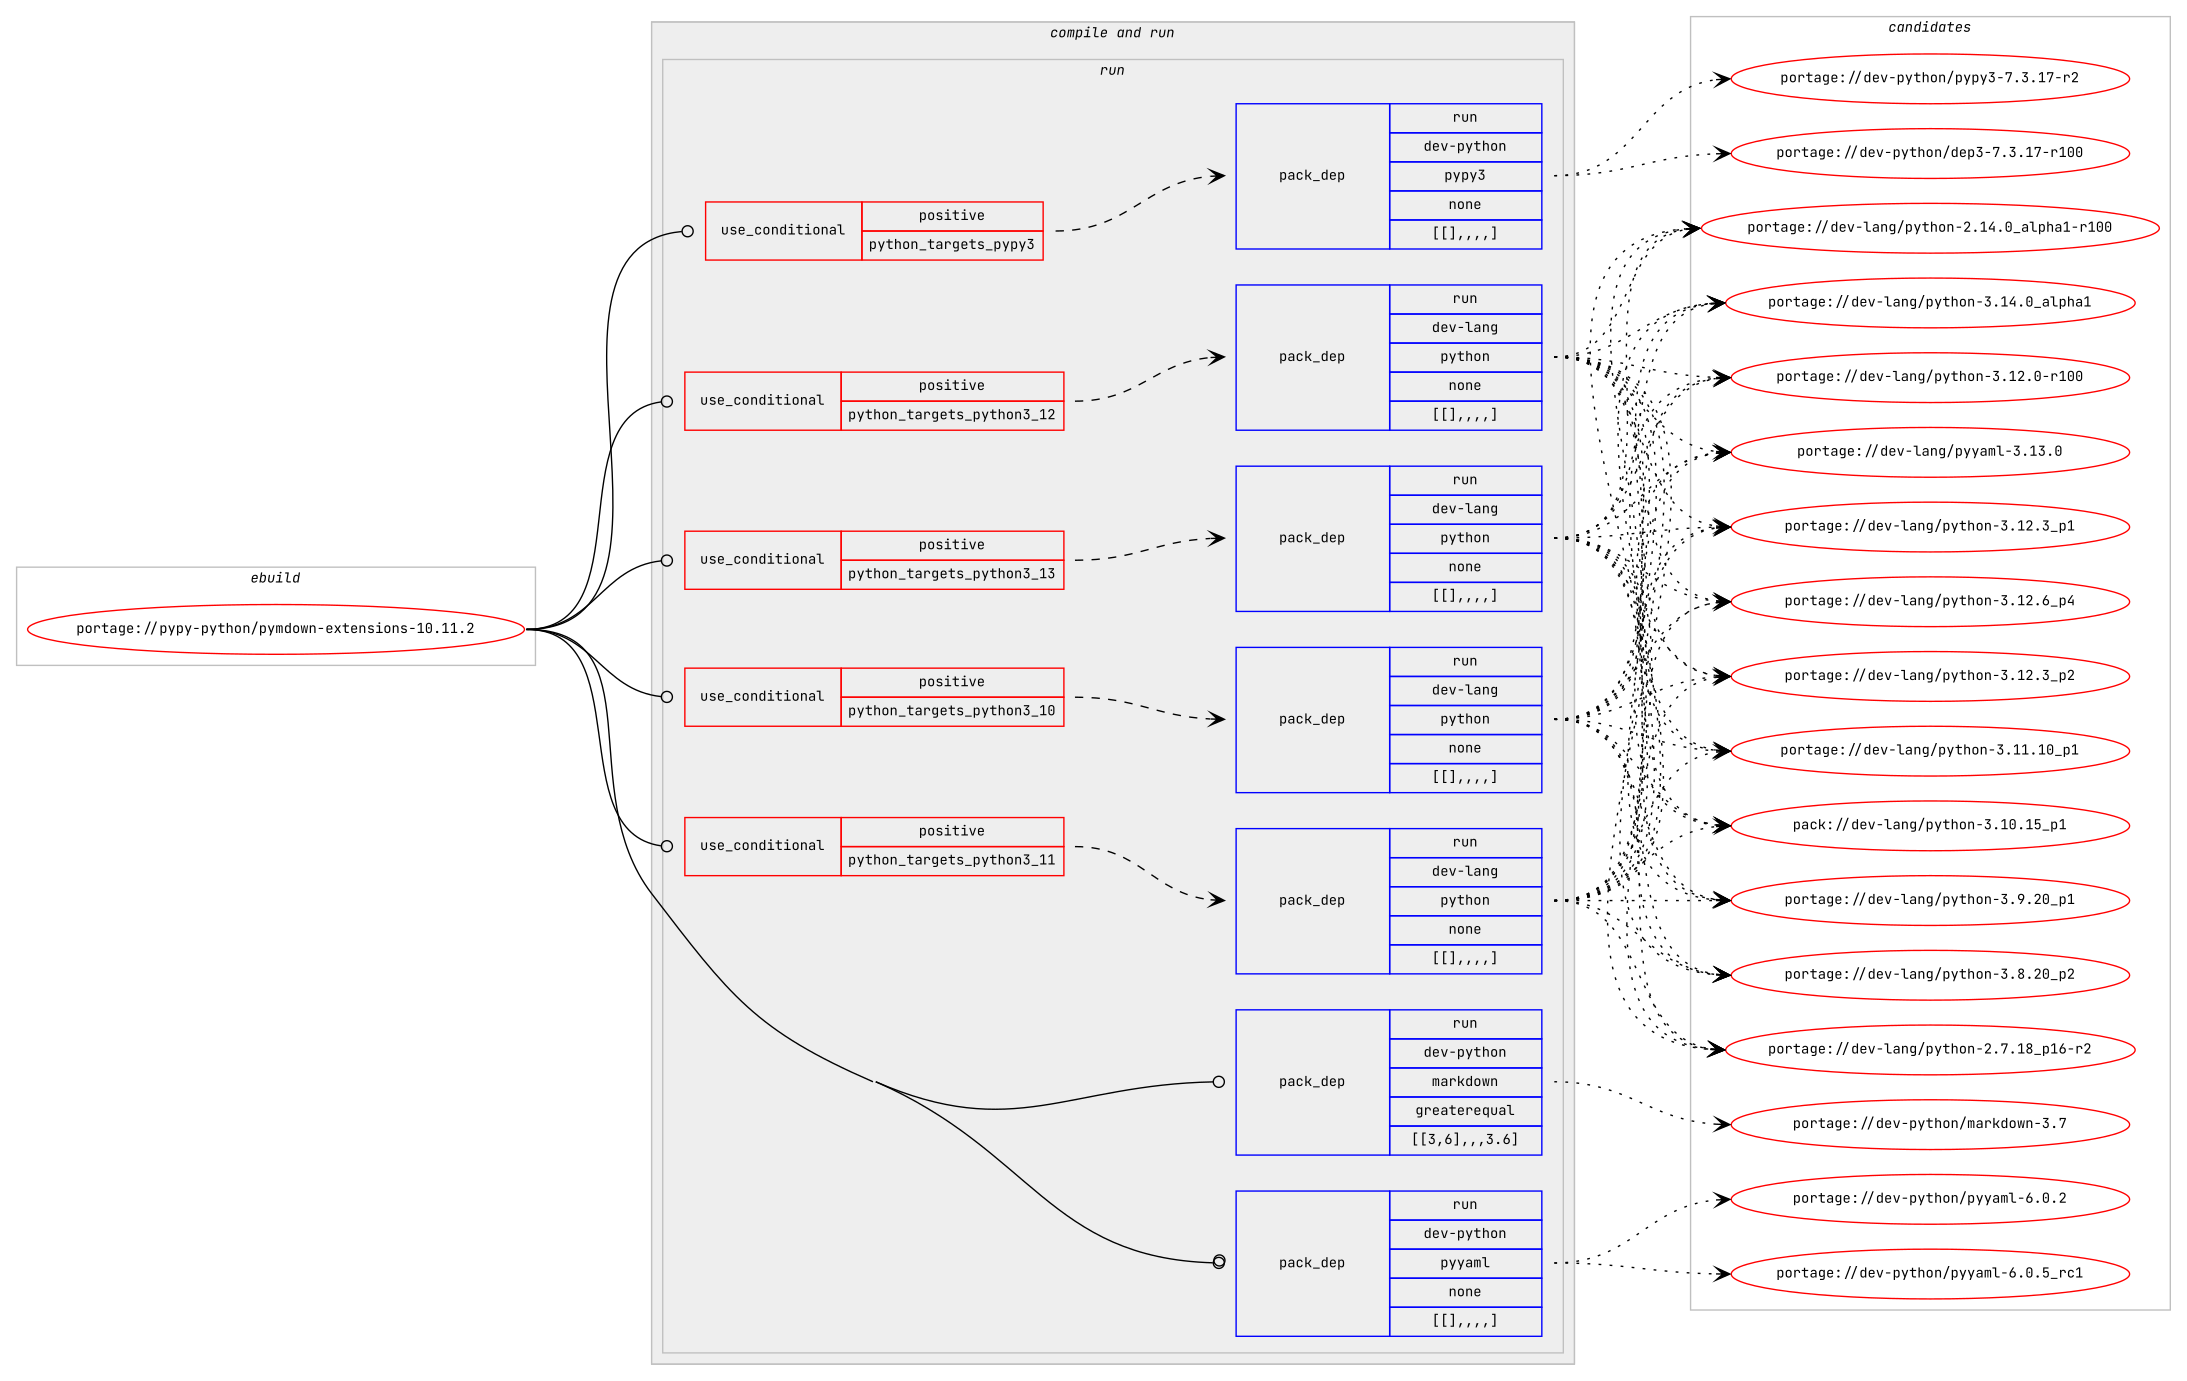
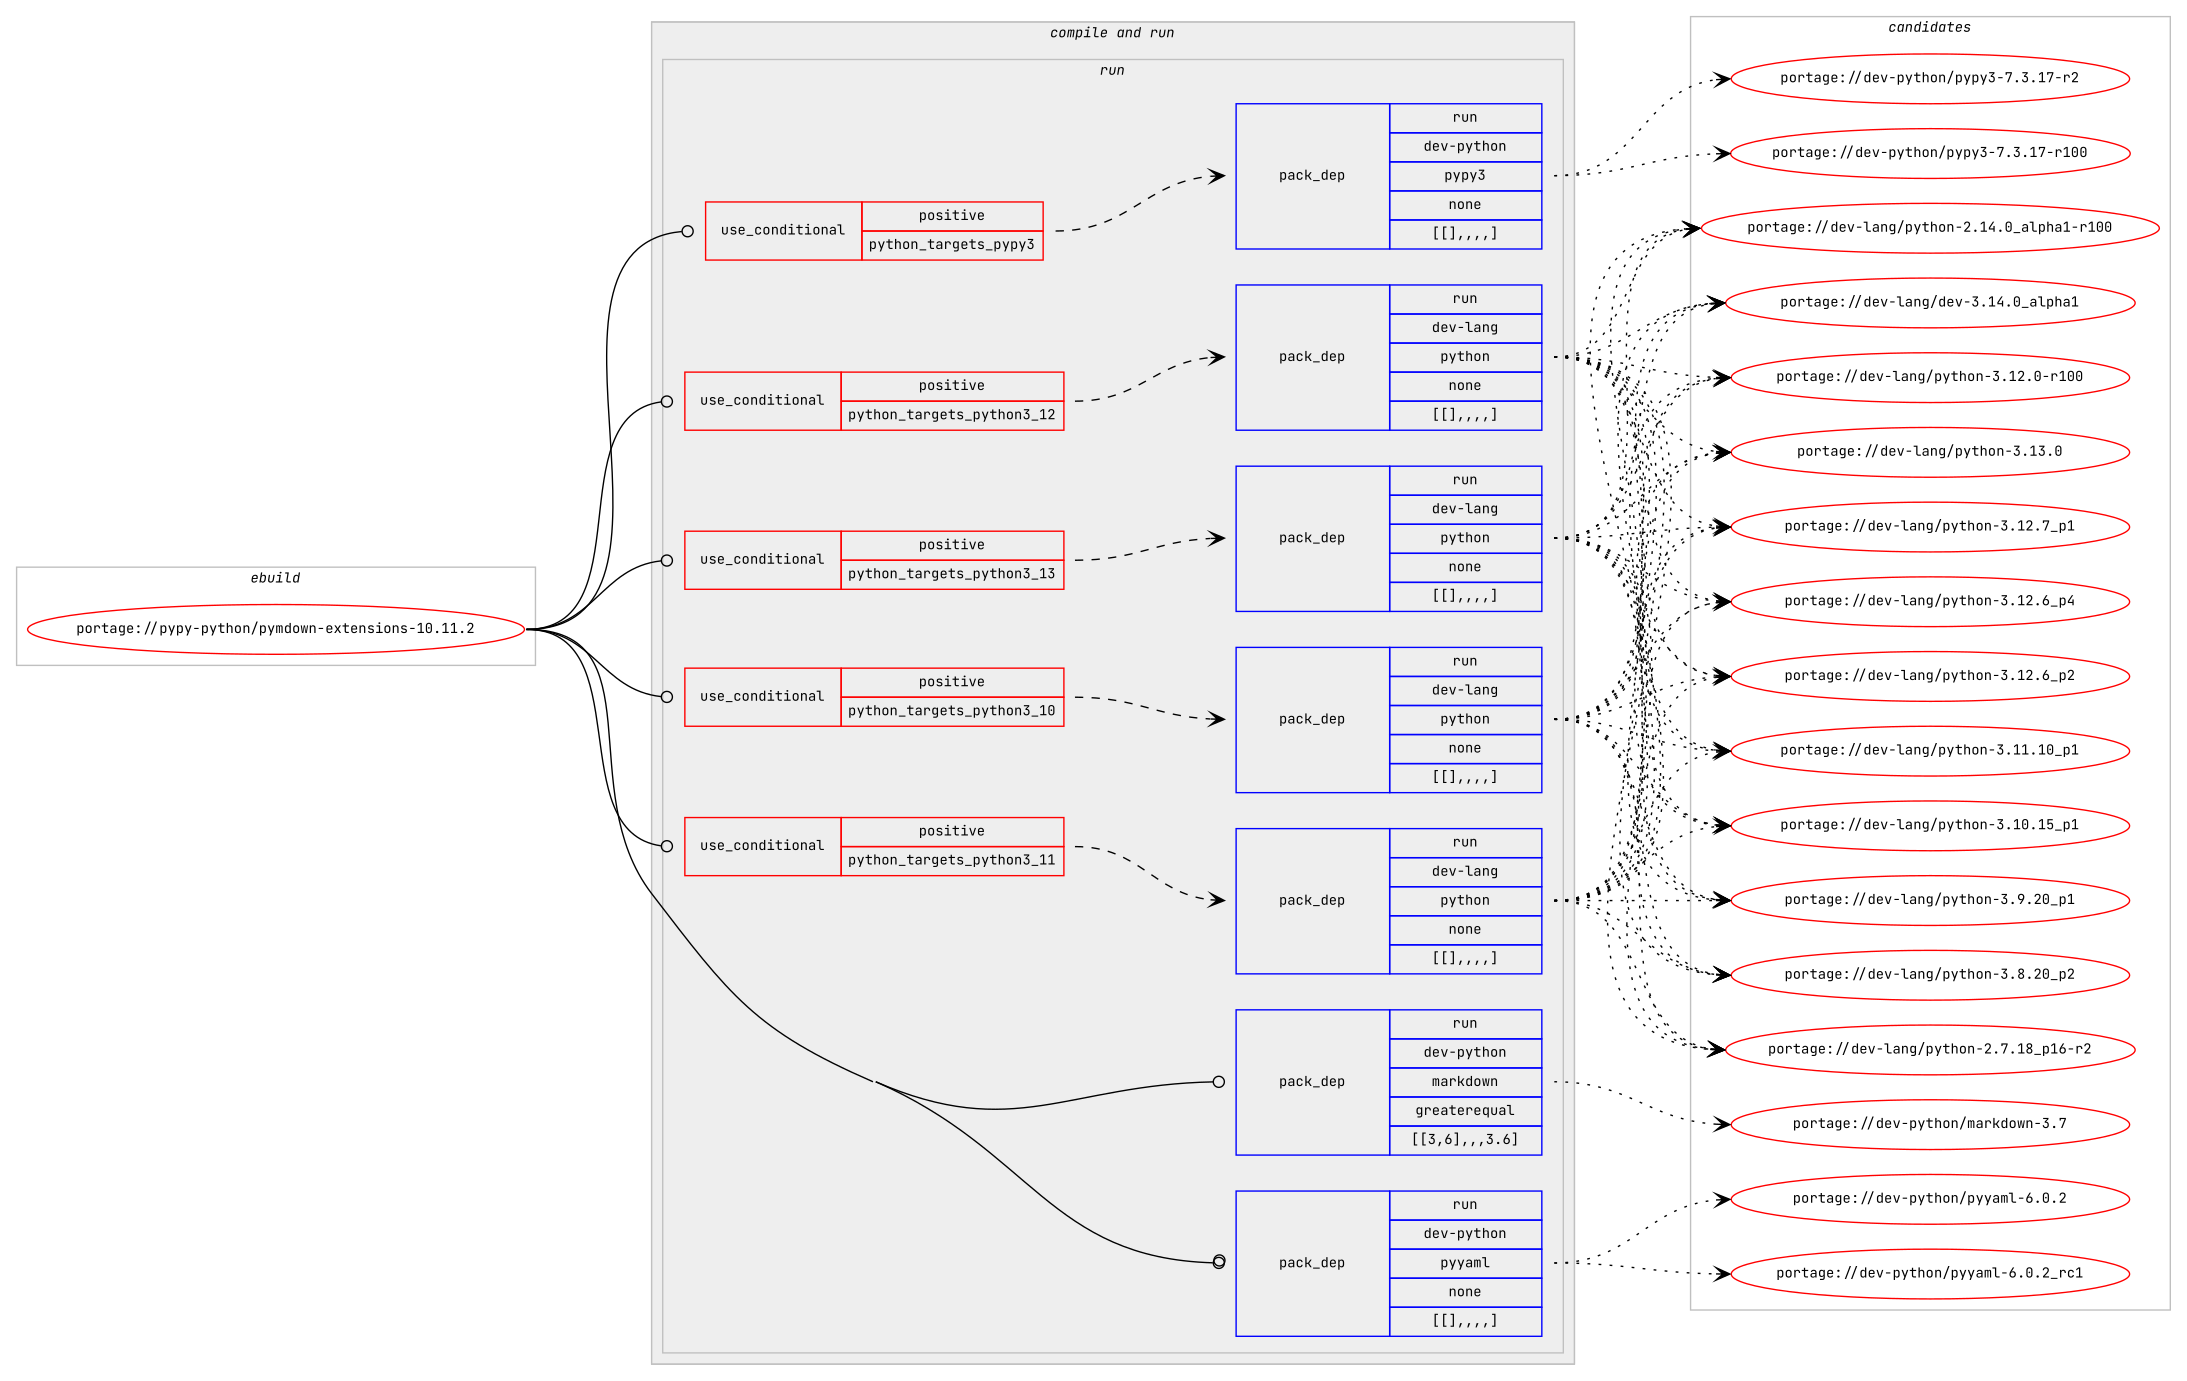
node "portage://dev-python/dep3-7.3.17-r100": label "portage://dev-python/dep3-7.3.17-r100" -> "portage://dev-python/pypy3-7.3.17-r100"
node "portage://dev-lang/python-3.14.0_alpha1": label "portage://dev-lang/python-3.14.0_alpha1" -> "portage://dev-lang/dev-3.14.0_alpha1"
node "portage://dev-lang/pyyaml-3.13.0": label "portage://dev-lang/pyyaml-3.13.0" -> "portage://dev-lang/python-3.13.0"
node "portage://dev-lang/python-3.12.3_p1": label "portage://dev-lang/python-3.12.3_p1" -> "portage://dev-lang/python-3.12.7_p1"
node "portage://dev-lang/python-3.12.3_p2": label "portage://dev-lang/python-3.12.3_p2" -> "portage://dev-lang/python-3.12.6_p2"
node "pack://dev-lang/python-3.10.15_p1": label "pack://dev-lang/python-3.10.15_p1" -> "portage://dev-lang/python-3.10.15_p1"
node "portage://dev-python/pyyaml-6.0.5_rc1": label "portage://dev-python/pyyaml-6.0.5_rc1" -> "portage://dev-python/pyyaml-6.0.2_rc1"
